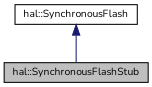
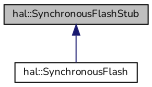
edge "hal::SynchronousFlashStub" -> "hal::SynchronousFlash": reversed
